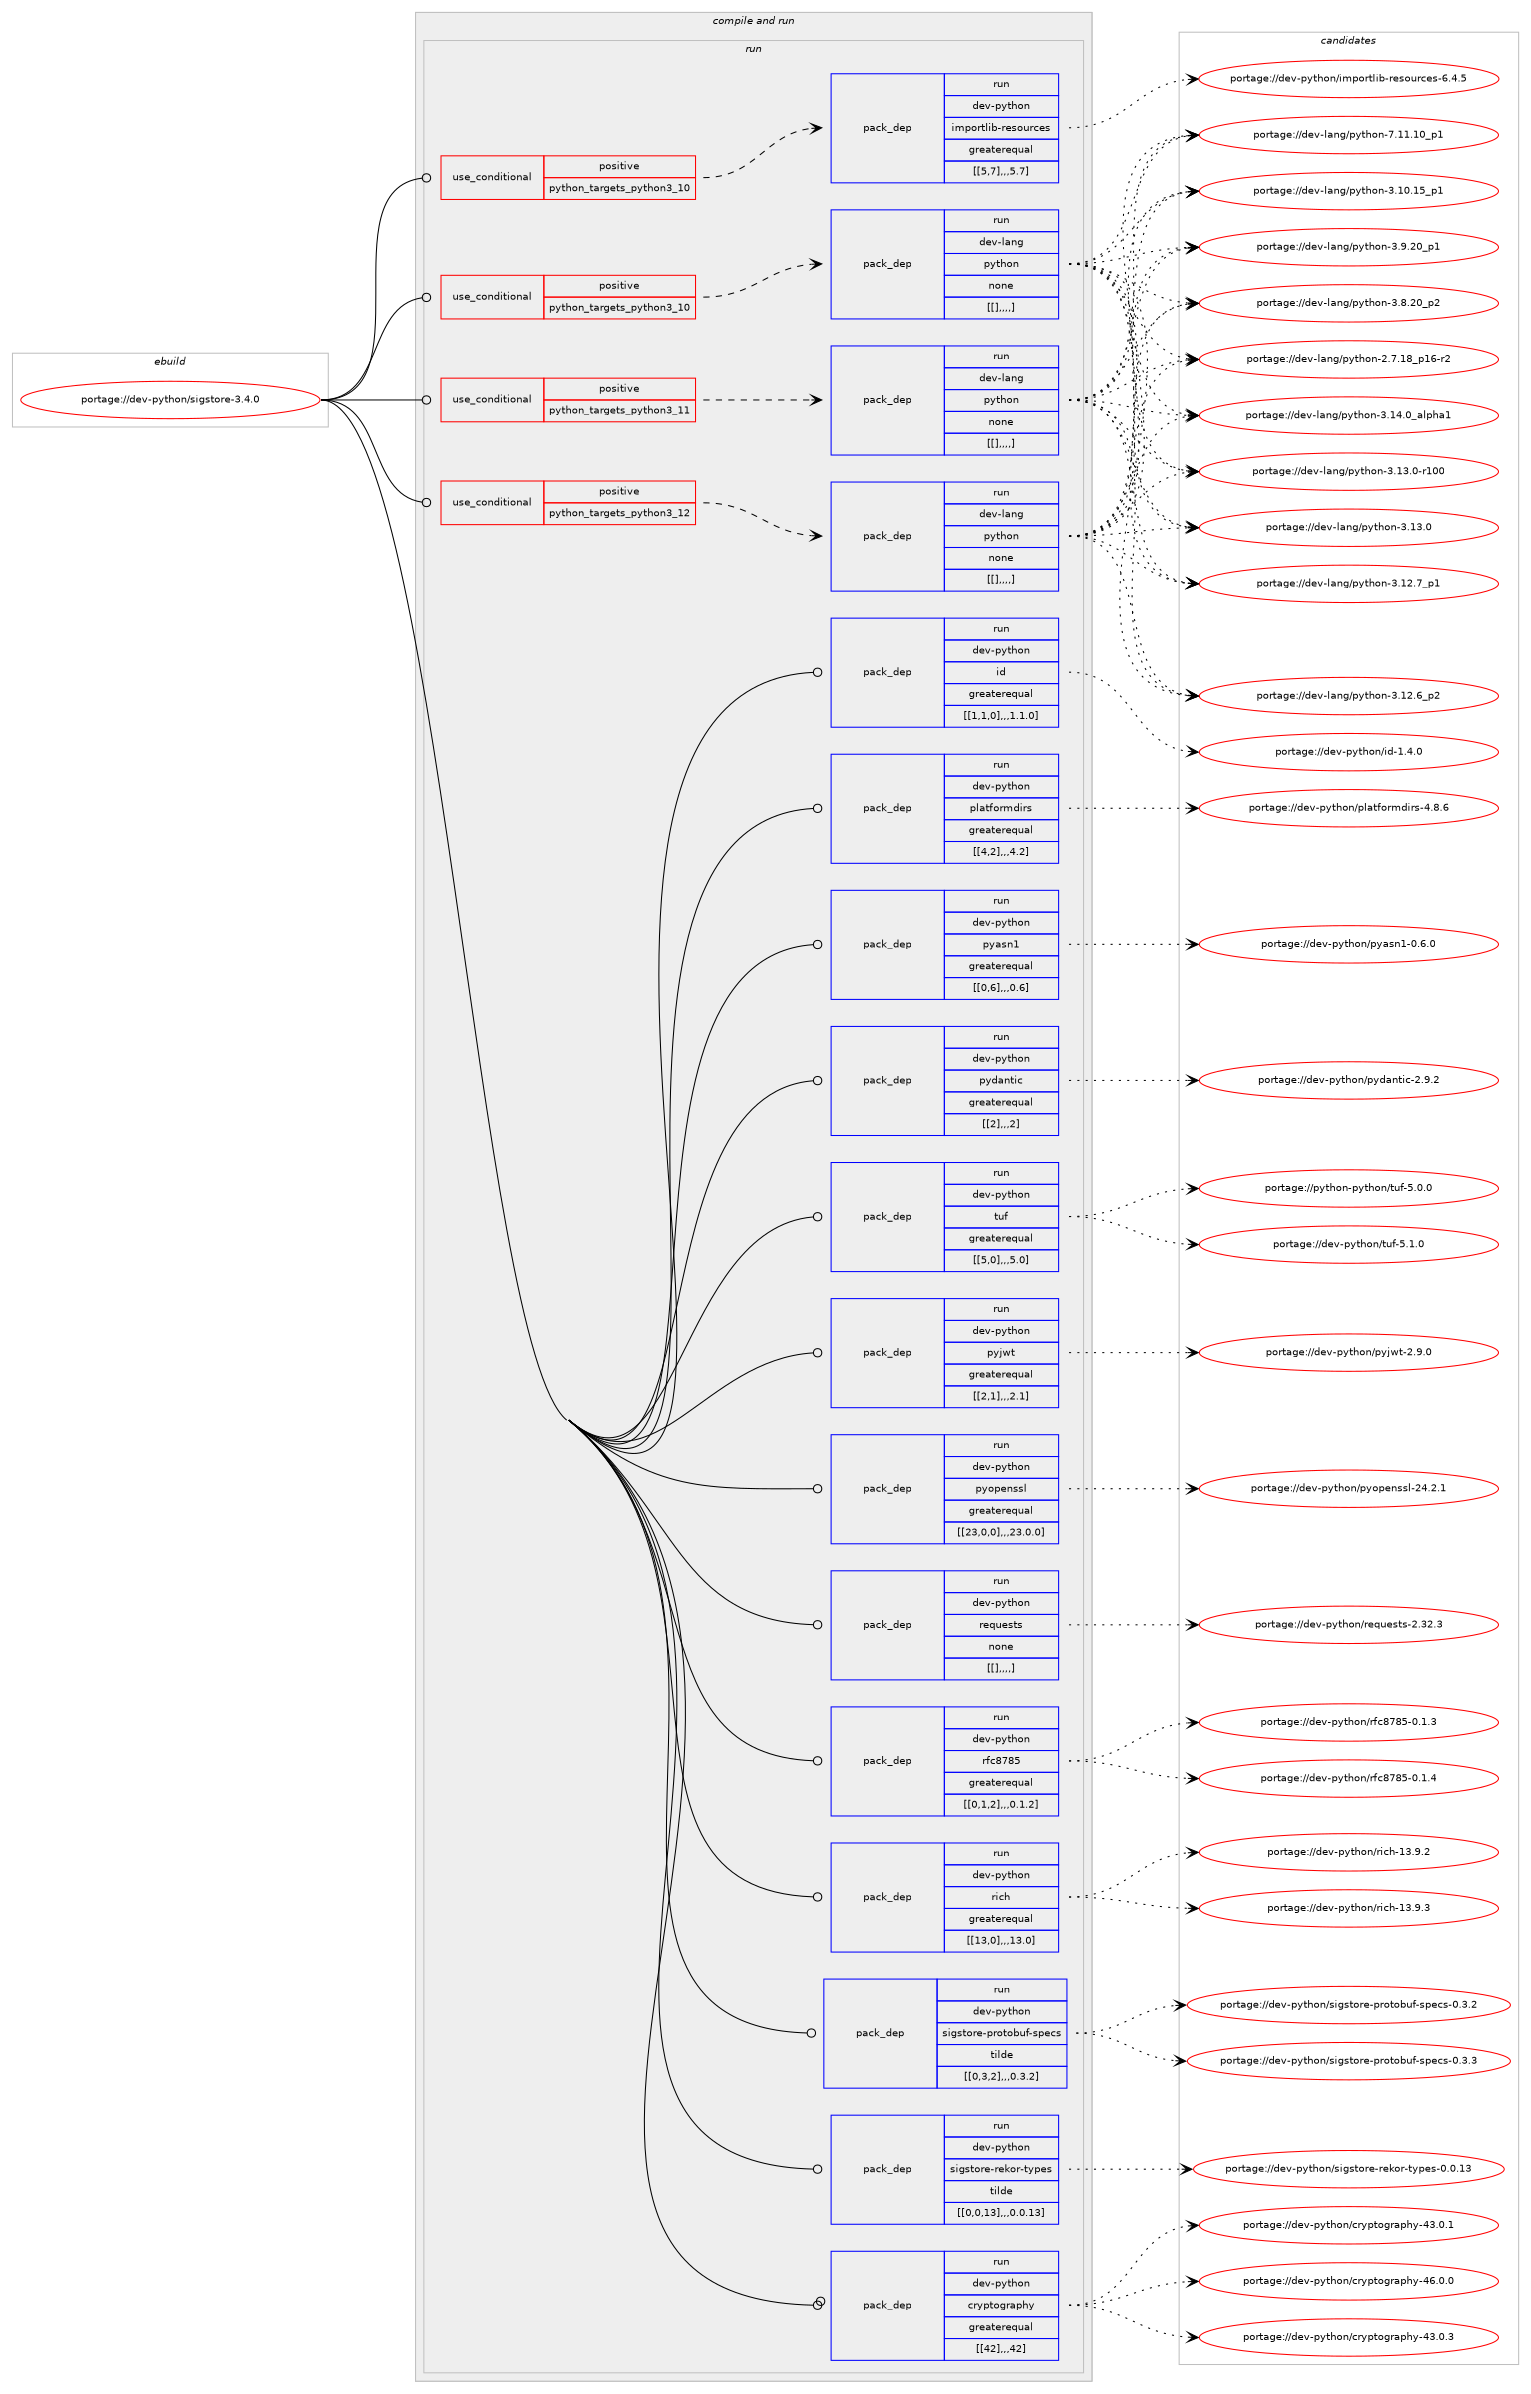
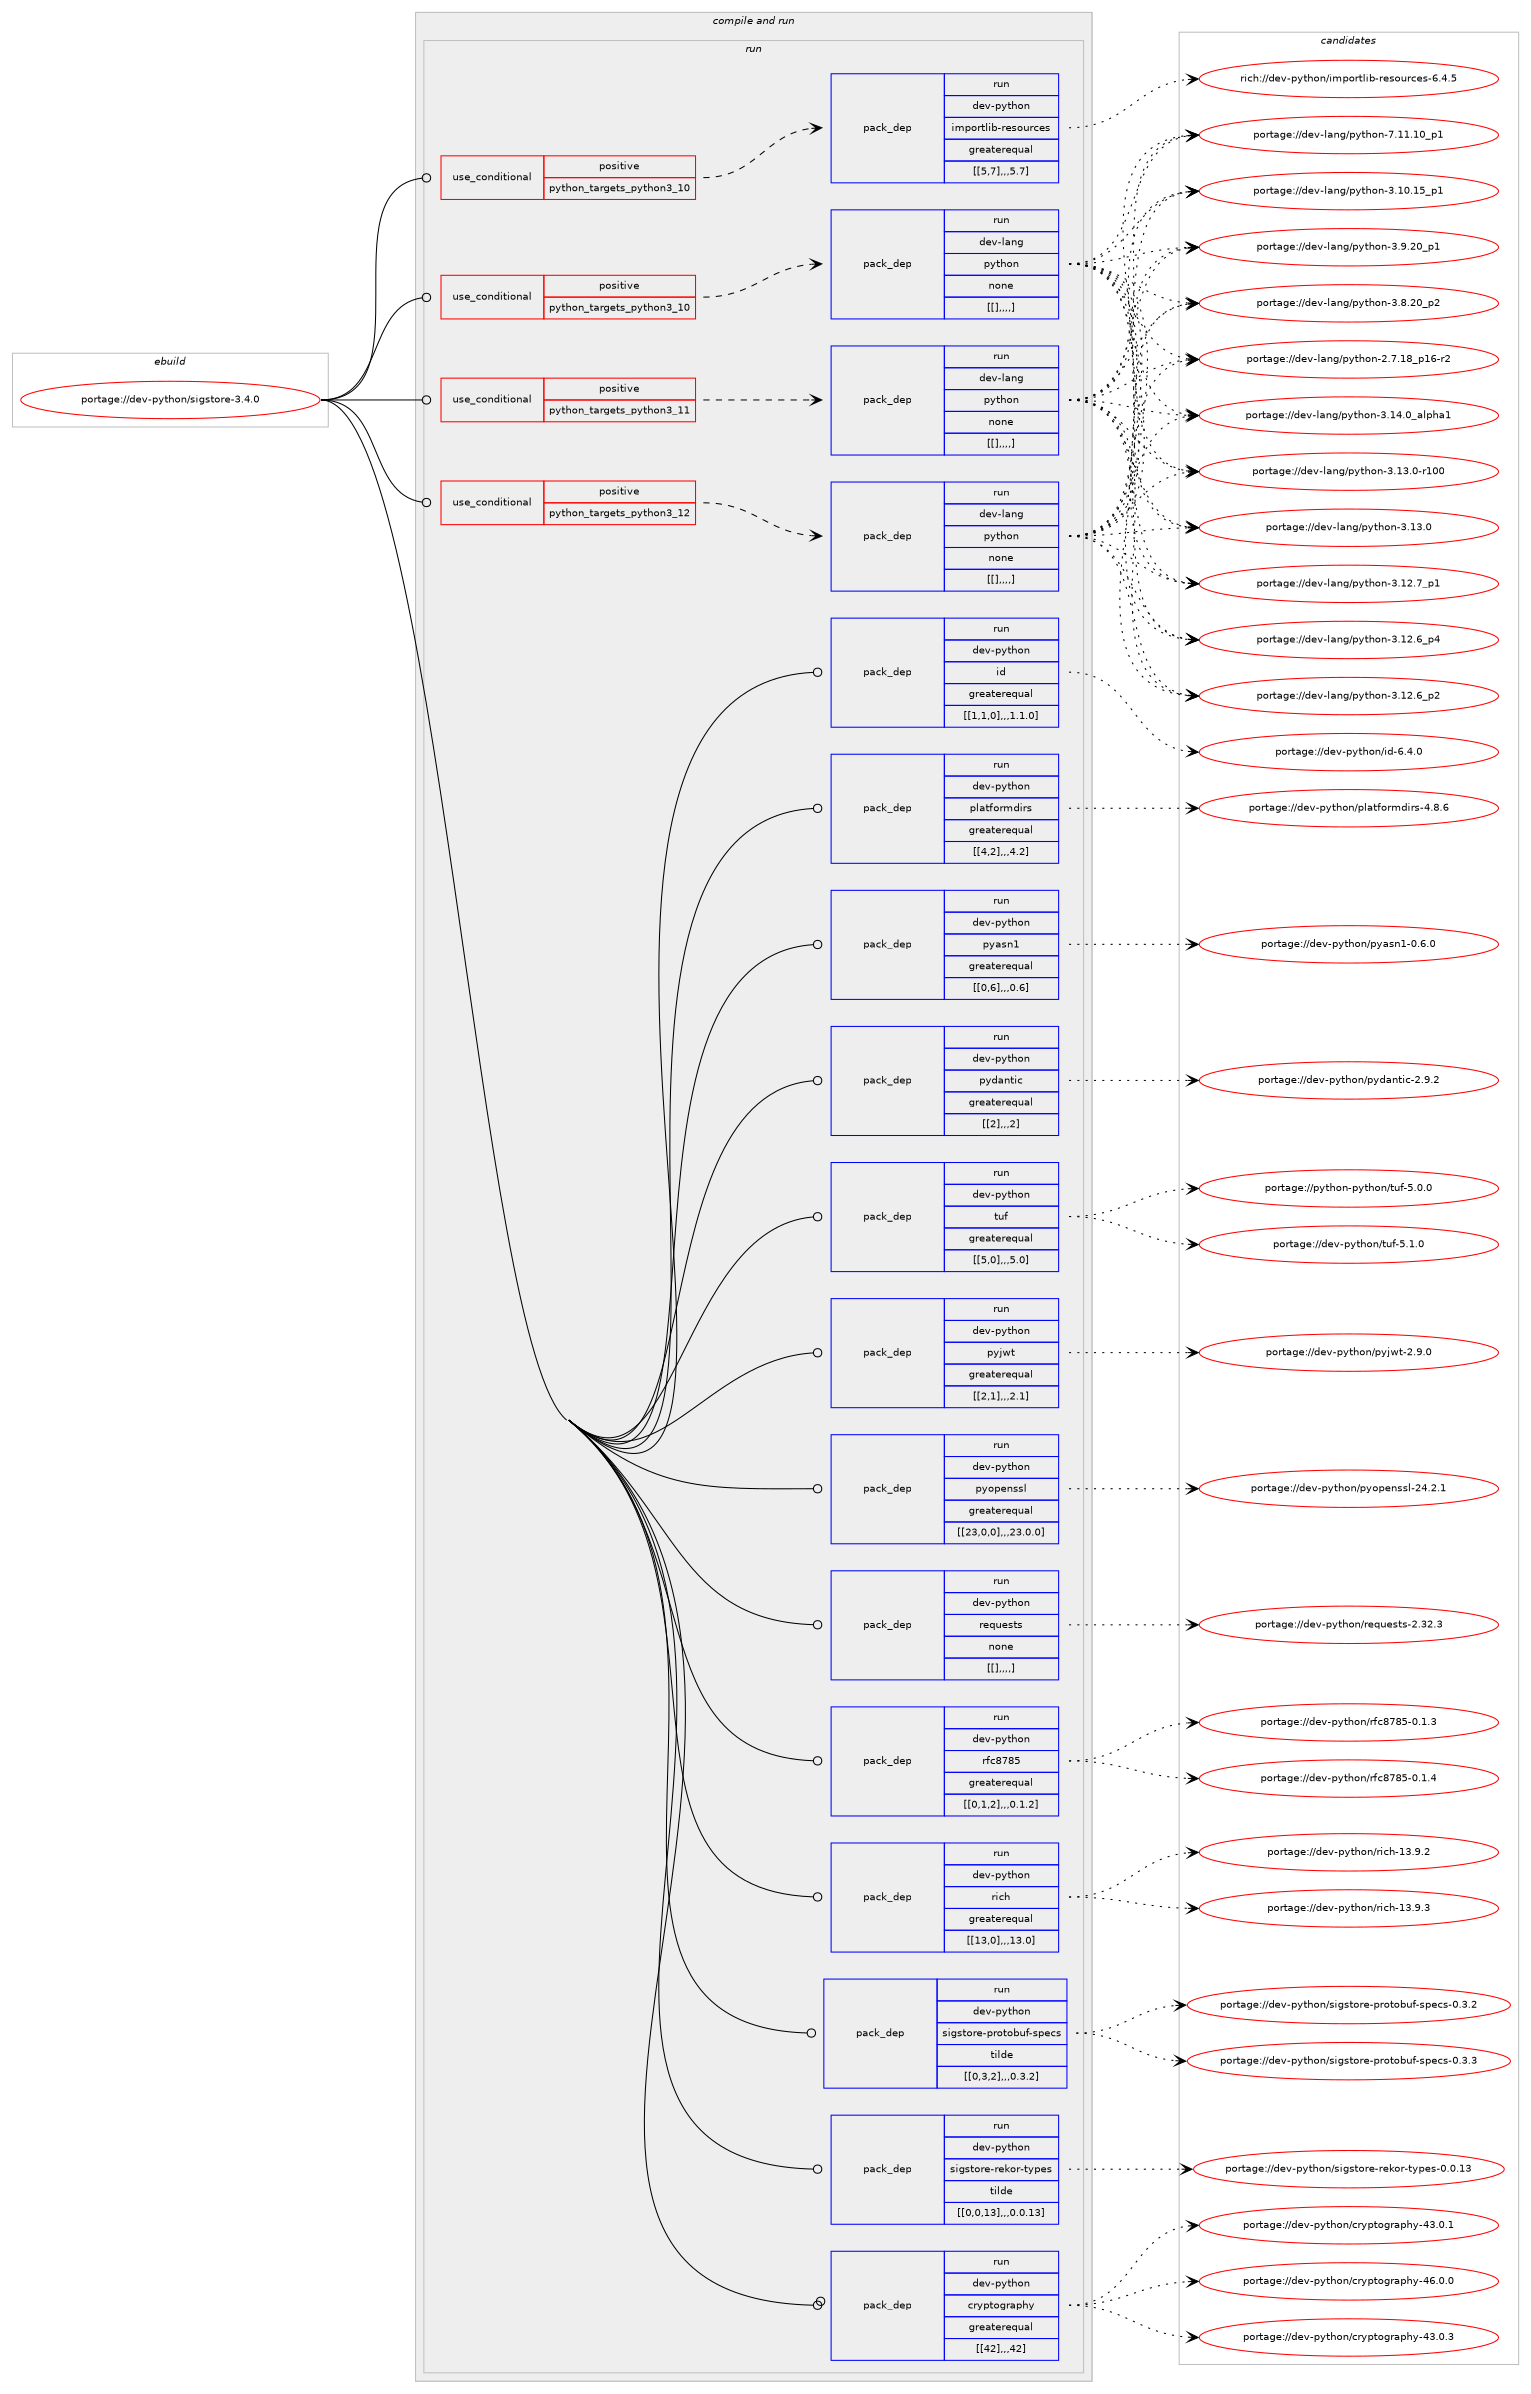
node "portage://dev-python/importlib-resources-6.4.5": label "portage://dev-python/importlib-resources-6.4.5" -> "rich://dev-python/importlib-resources-6.4.5"
node "portage://dev-lang/python-3.12.6_p4": added
node "portage://dev-python/id-1.4.0": label "portage://dev-python/id-1.4.0" -> "portage://dev-python/id-6.4.0"
